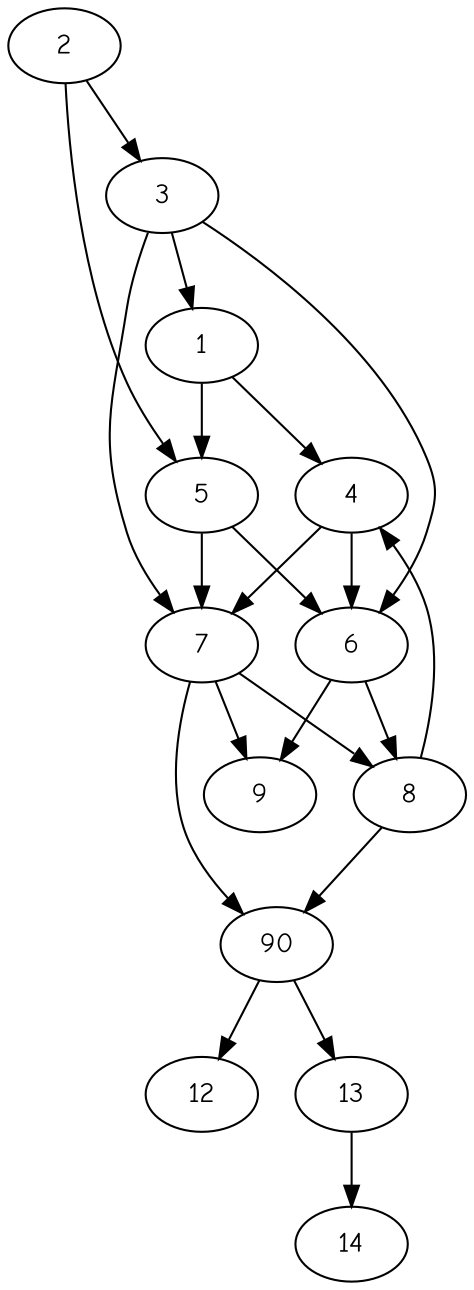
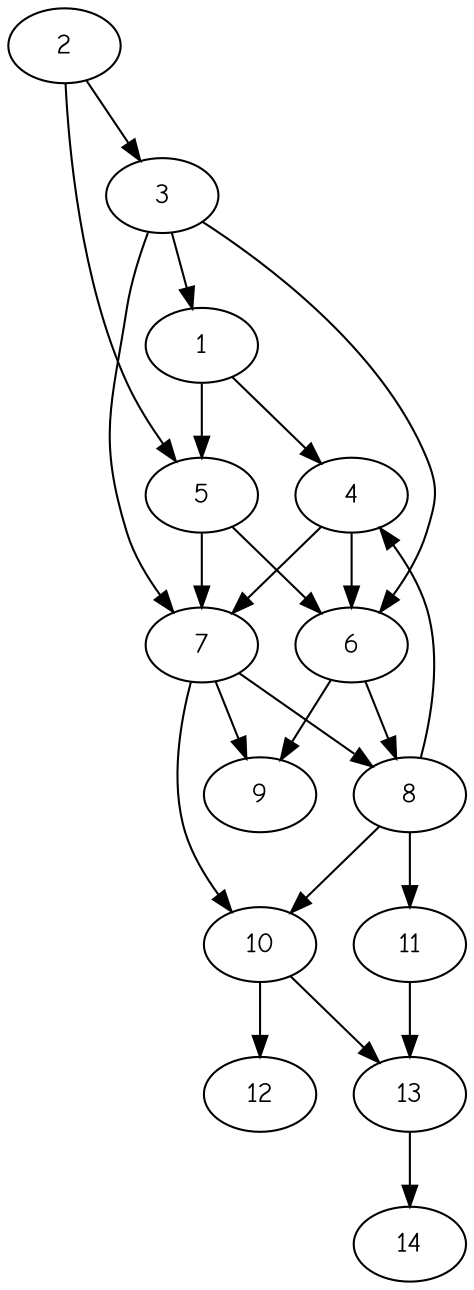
node "90": label "90" -> "10"
node "11": added
